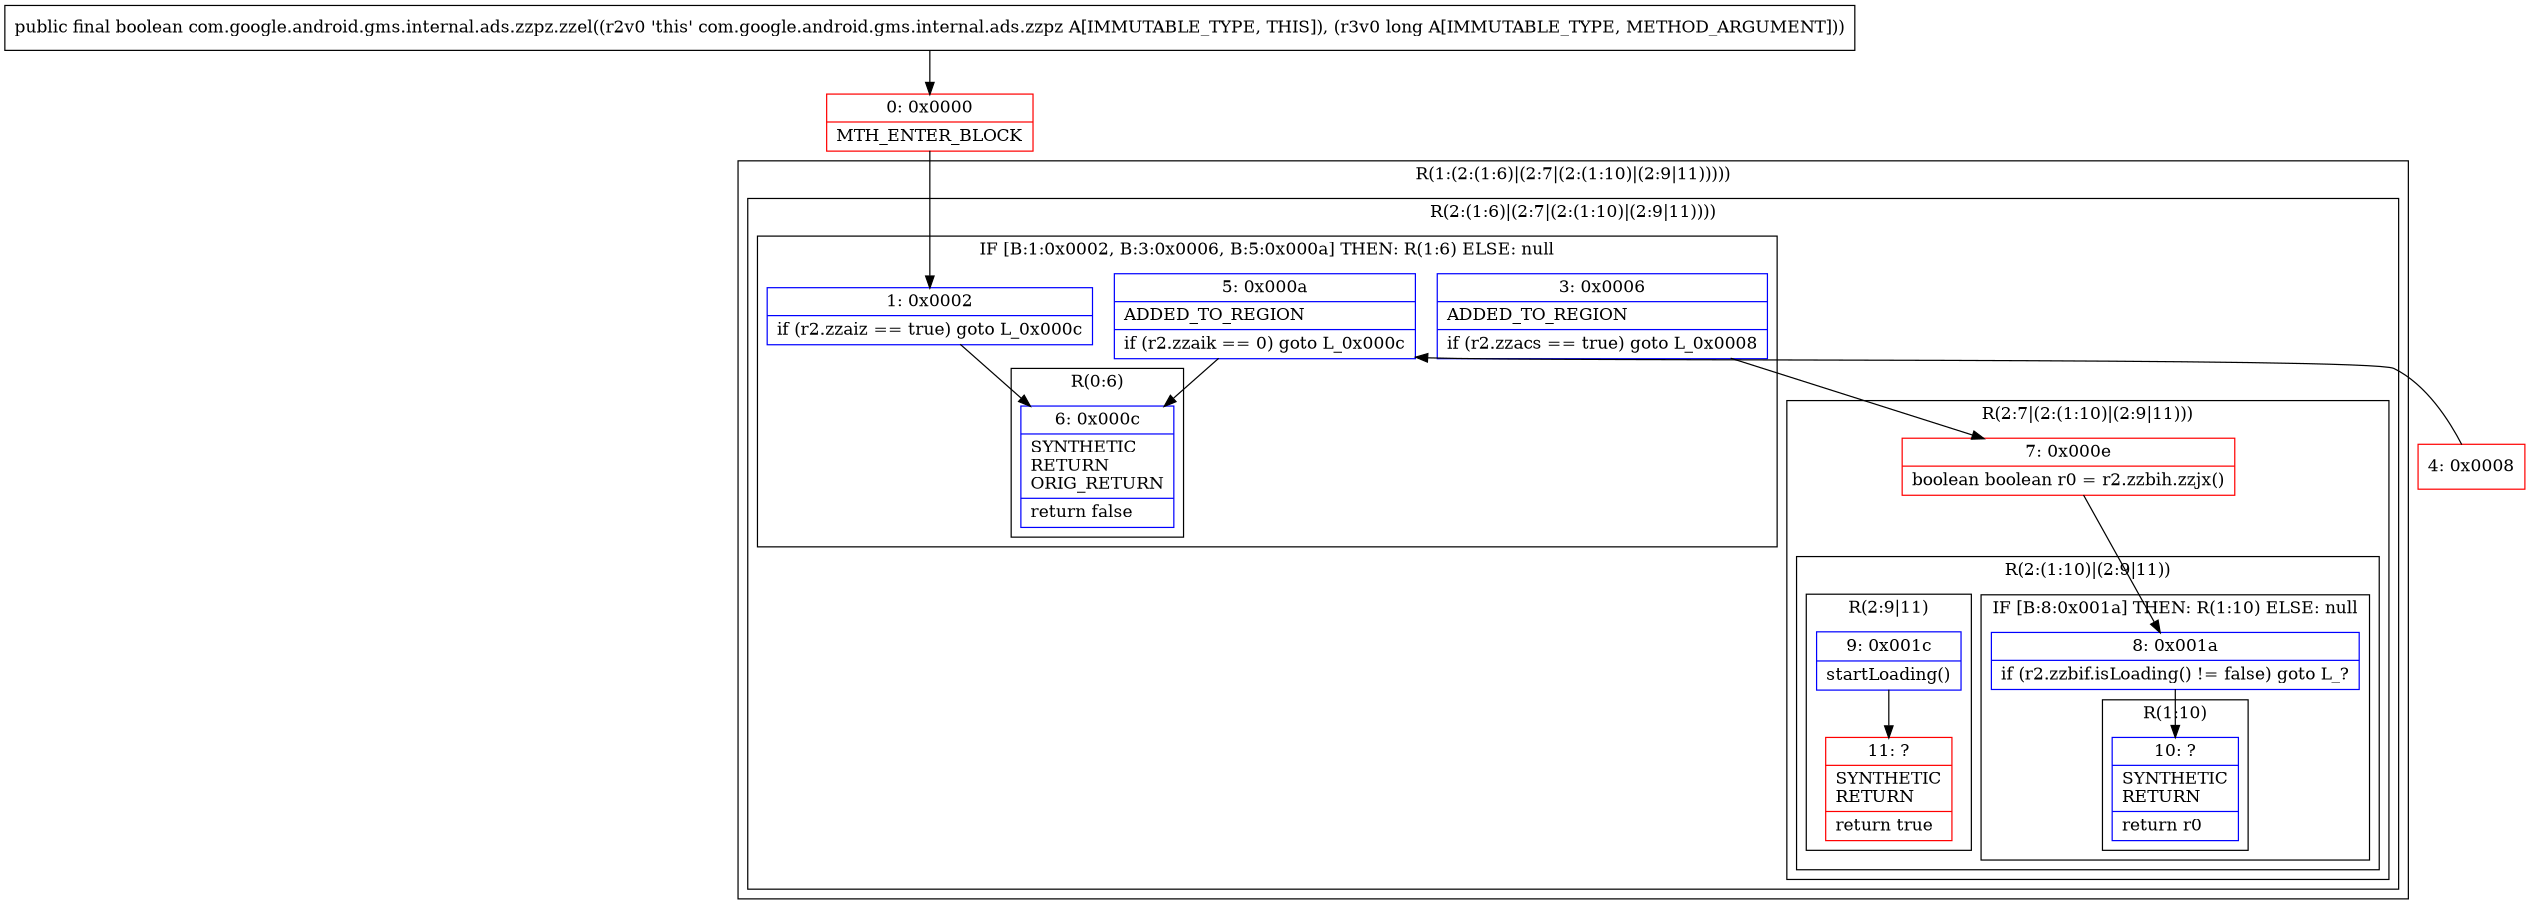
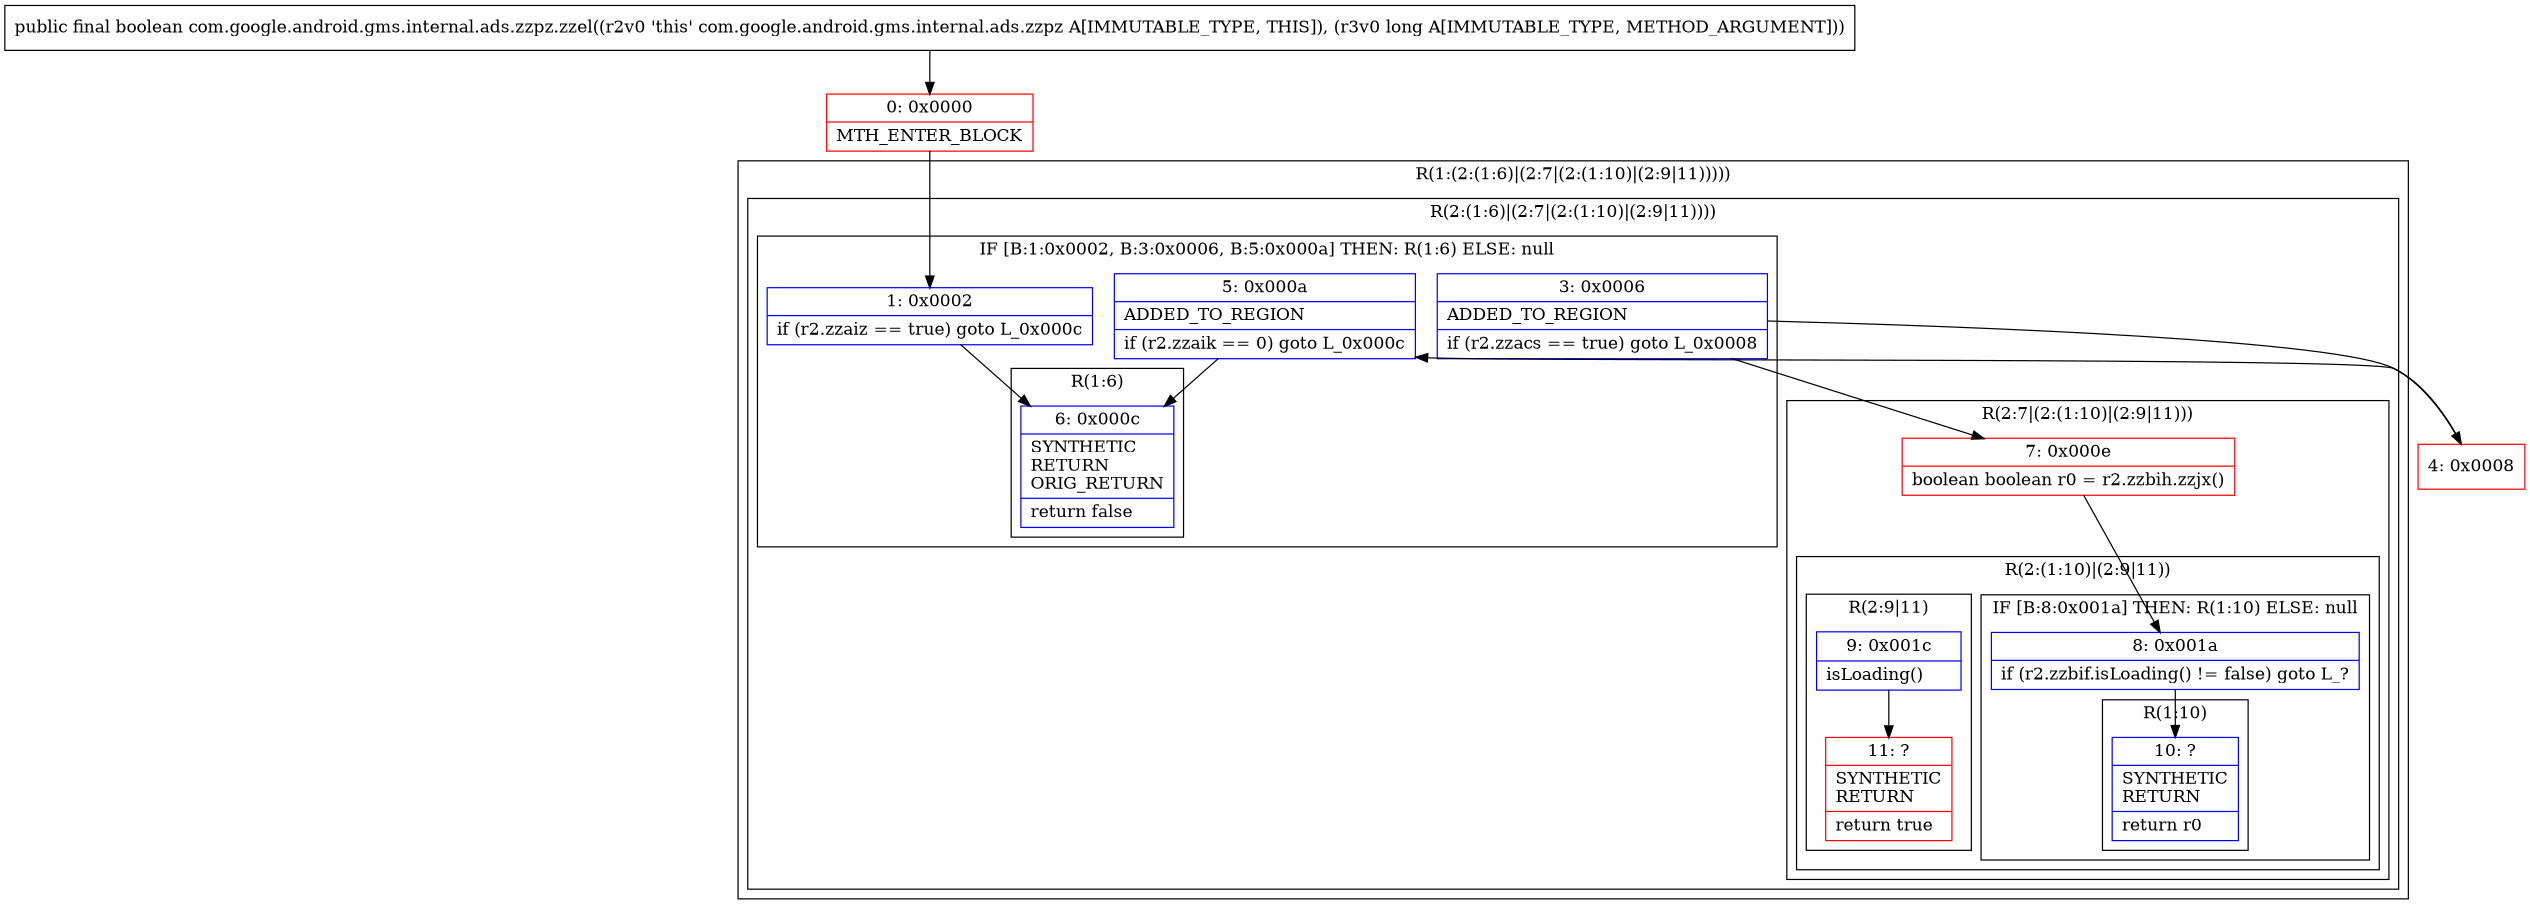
edge "3: 0x0006" -> "4: 0x0008": added
cluster "R(0:6)": label "R(0:6)" -> "R(1:6)"
node "9: 0x001c": text "startLoading()" -> "isLoading()"
